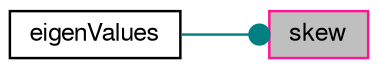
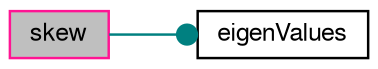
edge "eigenValues" -> "skew": reversed
